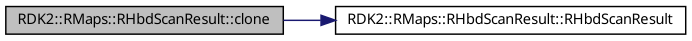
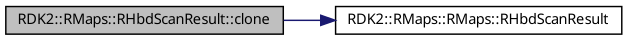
node "RDK2::RMaps::RHbdScanResult::RHbdScanResult": label "RDK2::RMaps::RHbdScanResult::RHbdScanResult" -> "RDK2::RMaps::RMaps::RHbdScanResult"
